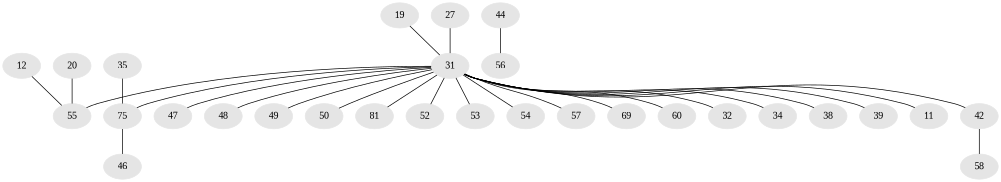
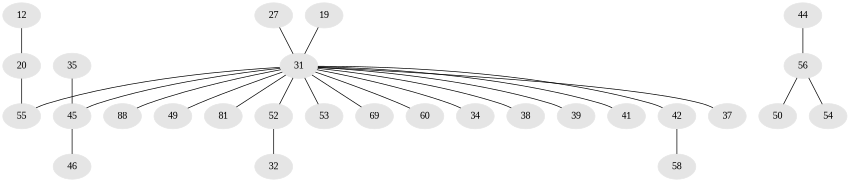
edge "31" -- "50": now "56" -- "50"
edge "12" -- "55": now "12" -- "20"
edge "31" -- "54": now "56" -- "54"
edge "31" -- "32": now "52" -- "32"
node "75": label "75" -> "45"
node "47": label "47" -> "37"
node "48": label "48" -> "88"
node "57": removed
node "11": label "11" -> "41"
